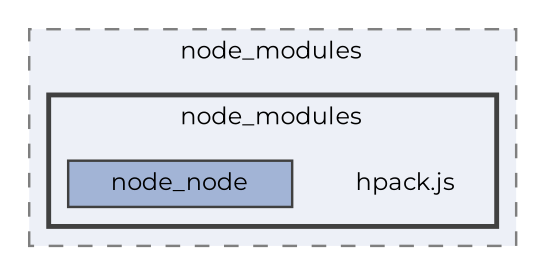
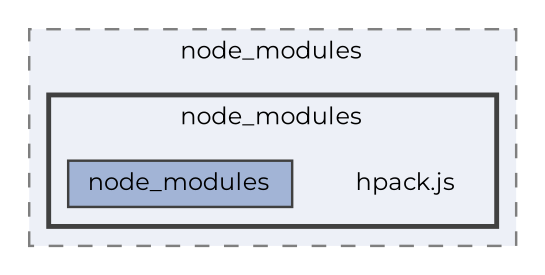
node "node_node": label "node_node" -> "node_modules"
